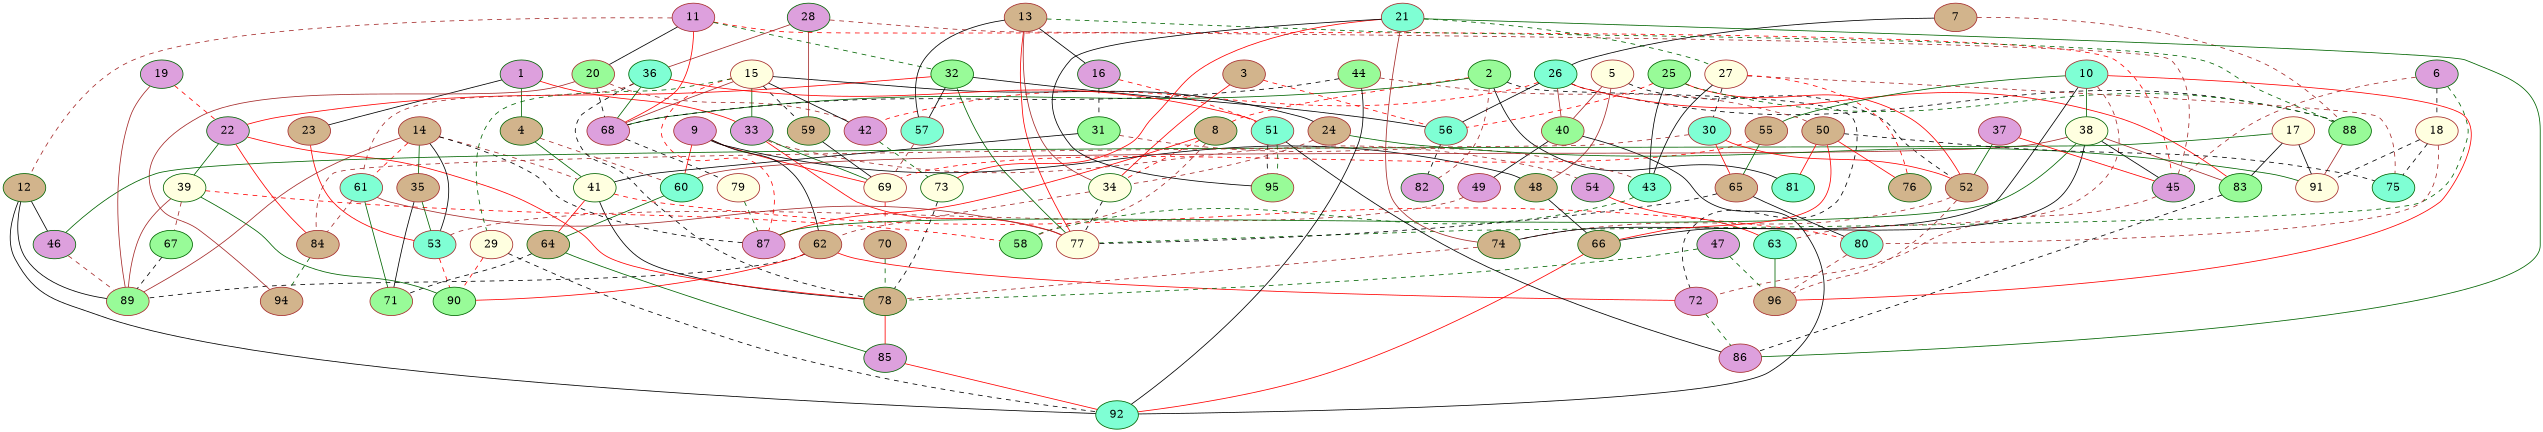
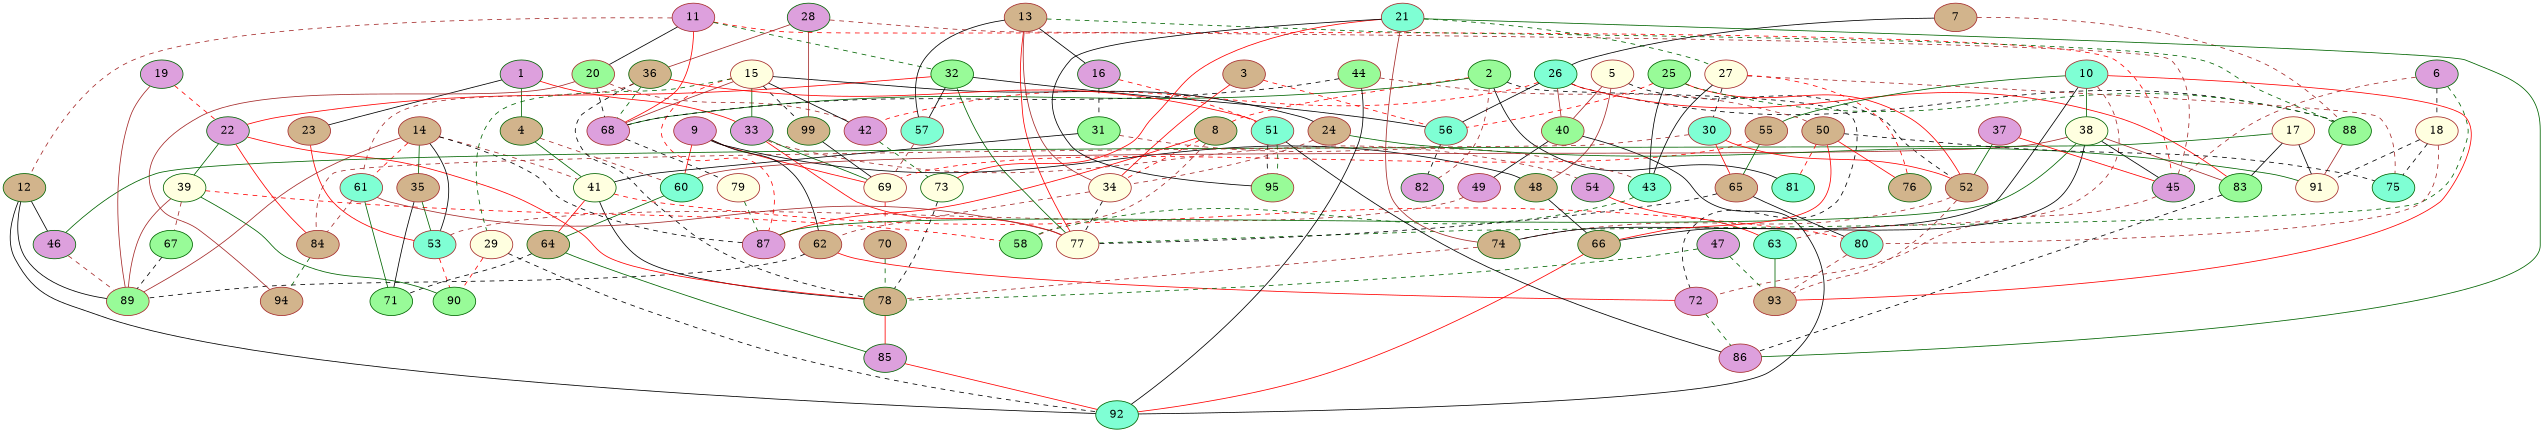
node "36": fillcolor aquamarine -> tan
edge "36" -- "68": style solid -> dashed
node "59": label "59" -> "99"
edge "50" -- "81": style solid -> dashed
node "34": color darkgreen -> brown
edge "62" -- "90": removed
node "71": color brown -> darkgreen
node "96": label "96" -> "93"
